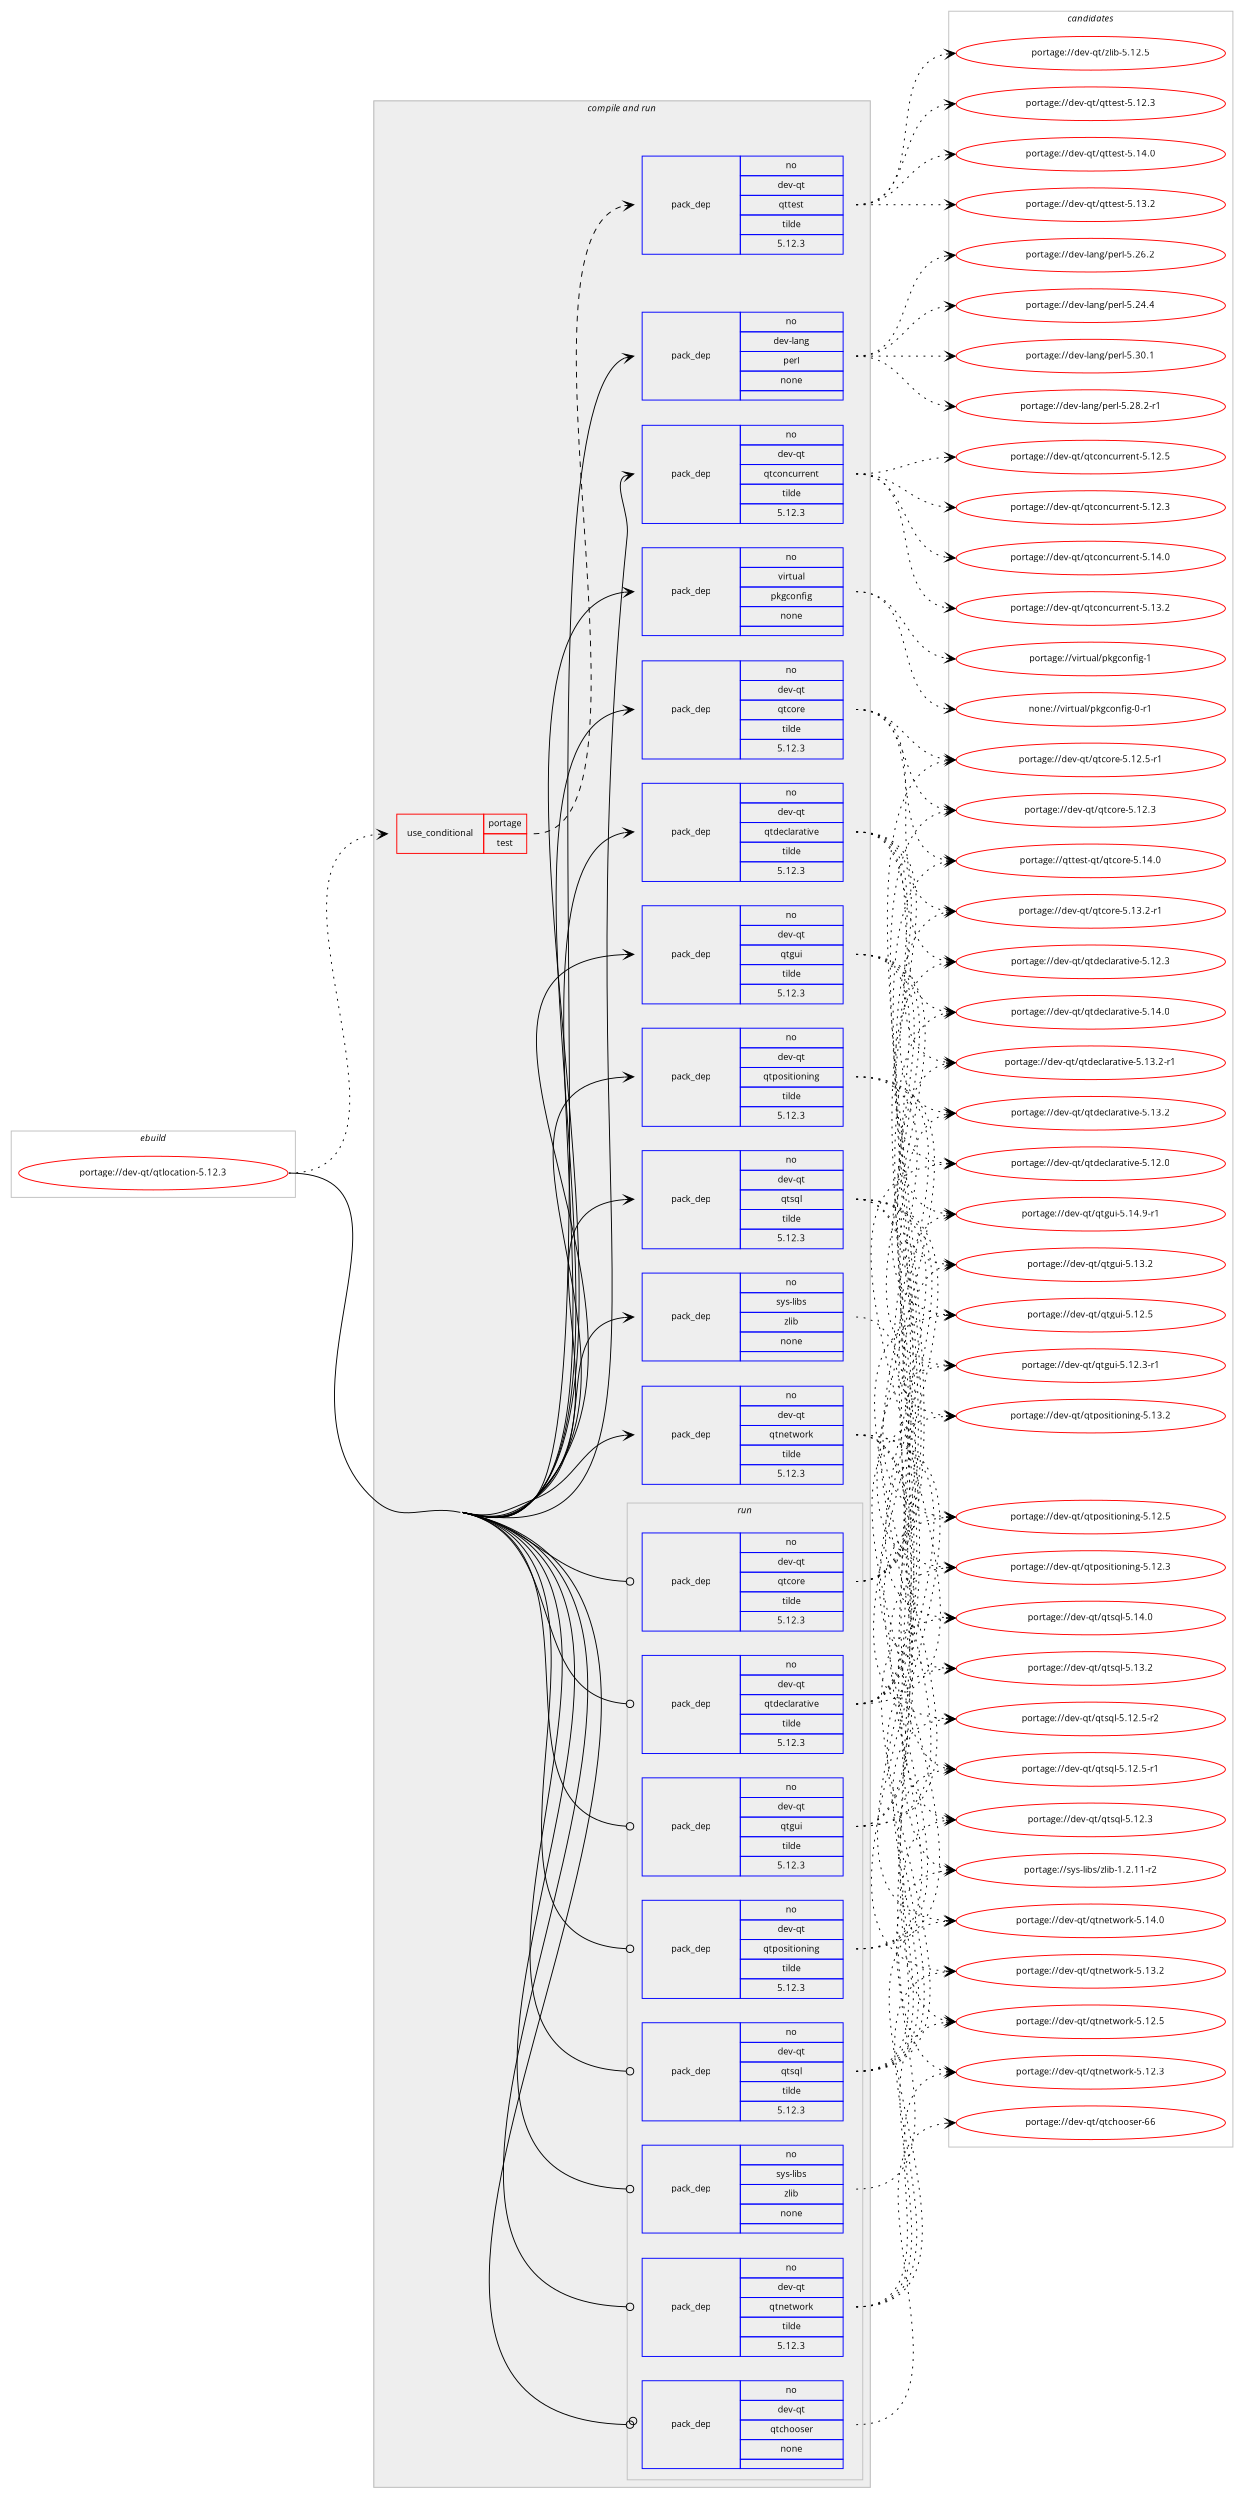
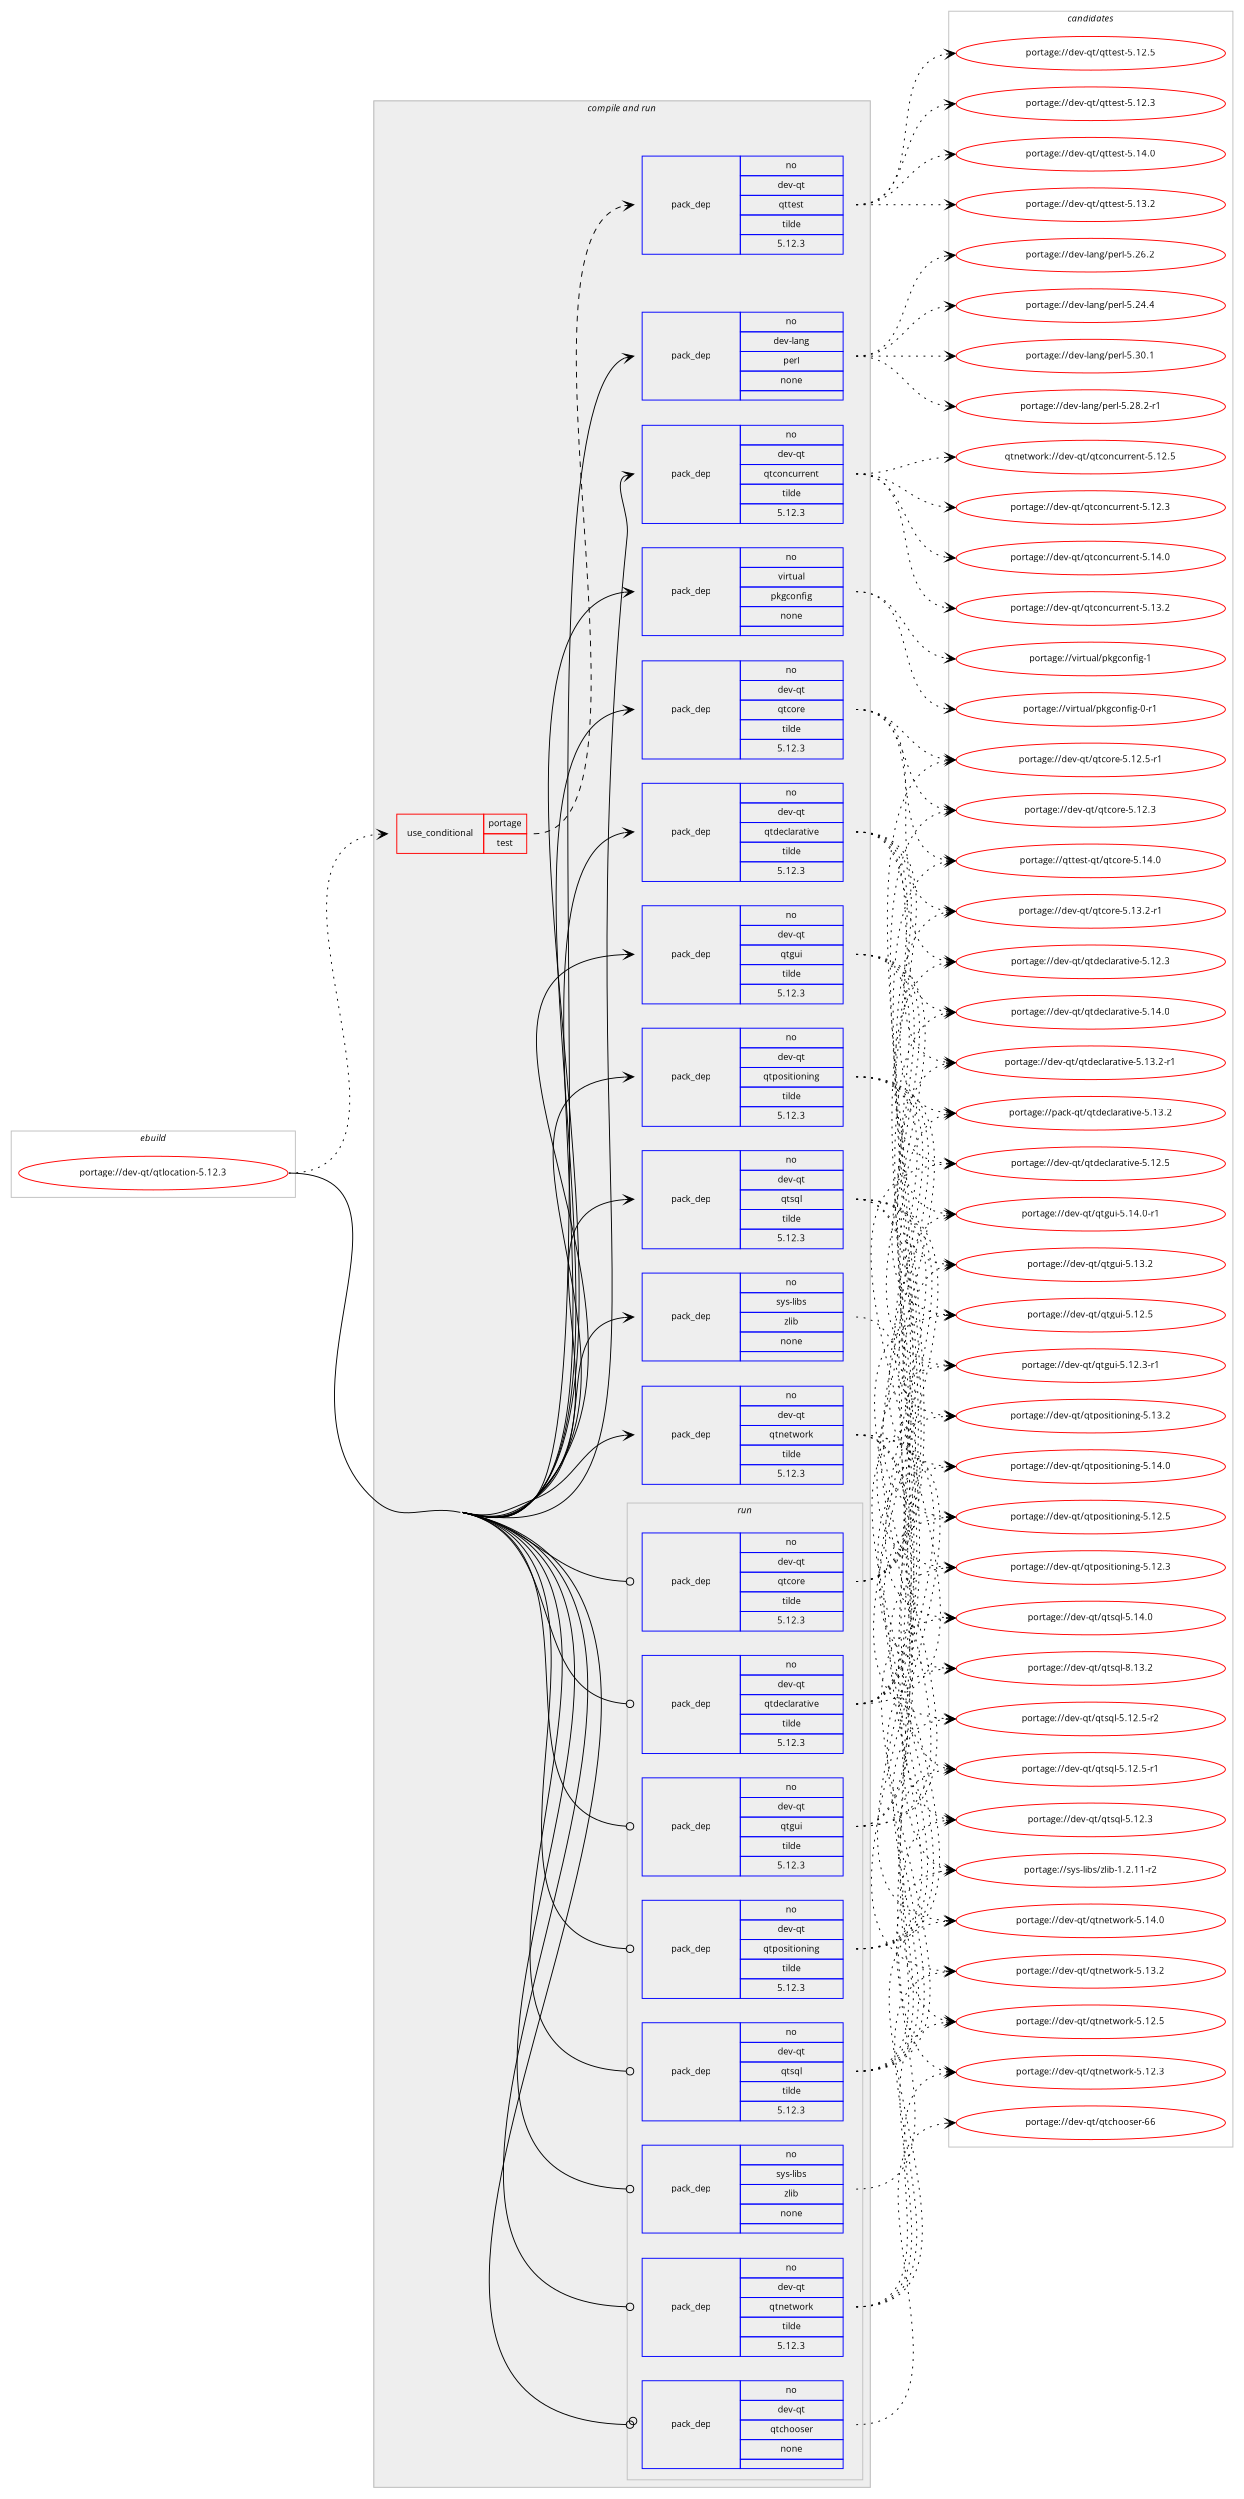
node "portage://dev-qt/zlib-5.12.5": label "portage://dev-qt/zlib-5.12.5" -> "portage://dev-qt/qttest-5.12.5"
node "portage://dev-qt/qtconcurrent-5.12.5": label "portage://dev-qt/qtconcurrent-5.12.5" -> "qtnetwork://dev-qt/qtconcurrent-5.12.5"
node "none://virtual/pkgconfig-0-r1": label "none://virtual/pkgconfig-0-r1" -> "portage://virtual/pkgconfig-0-r1"
node "portage://dev-qt/qtdeclarative-5.13.2": label "portage://dev-qt/qtdeclarative-5.13.2" -> "portage://pack-qt/qtdeclarative-5.13.2"
node "portage://dev-qt/qtdeclarative-5.12.0": label "portage://dev-qt/qtdeclarative-5.12.0" -> "portage://dev-qt/qtdeclarative-5.12.5"
node "portage://dev-qt/qtgui-5.14.9-r1": label "portage://dev-qt/qtgui-5.14.9-r1" -> "portage://dev-qt/qtgui-5.14.0-r1"
node "portage://dev-qt/qtpositioning-5.14.0": added
node "portage://dev-qt/qtsql-5.13.2": label "portage://dev-qt/qtsql-5.13.2" -> "portage://dev-qt/qtsql-8.13.2"
